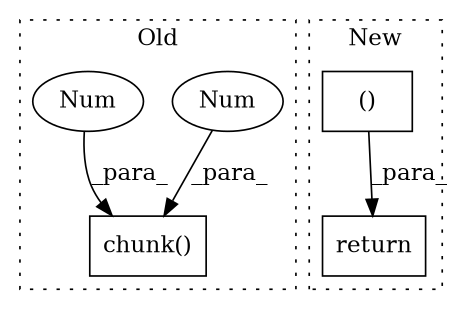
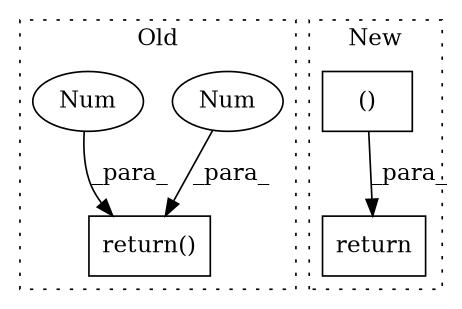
node "chunk()": label "chunk()" -> "return()"
